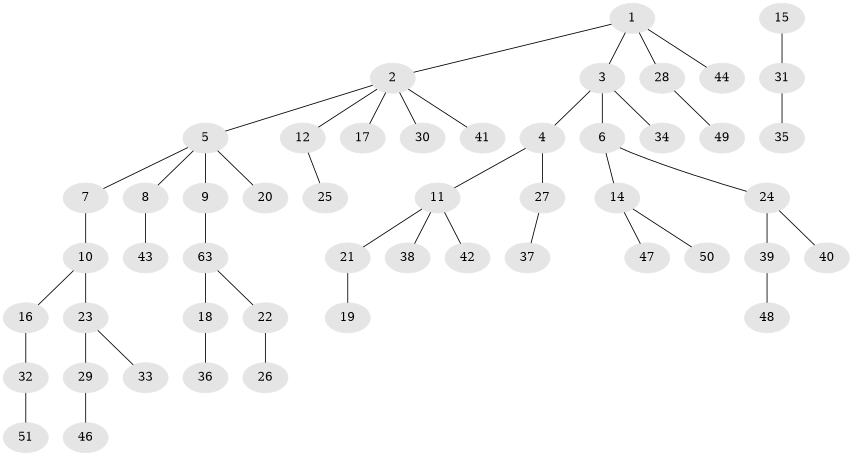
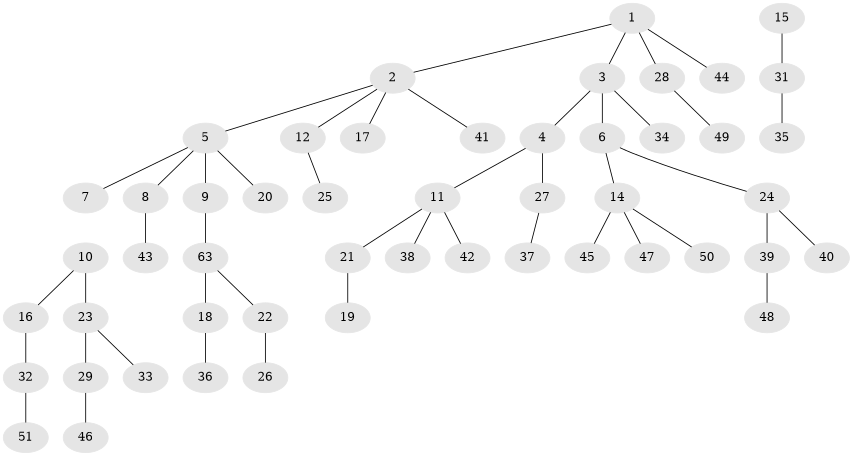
node "30": removed
edge "7" -- "10": removed
node "45": added
